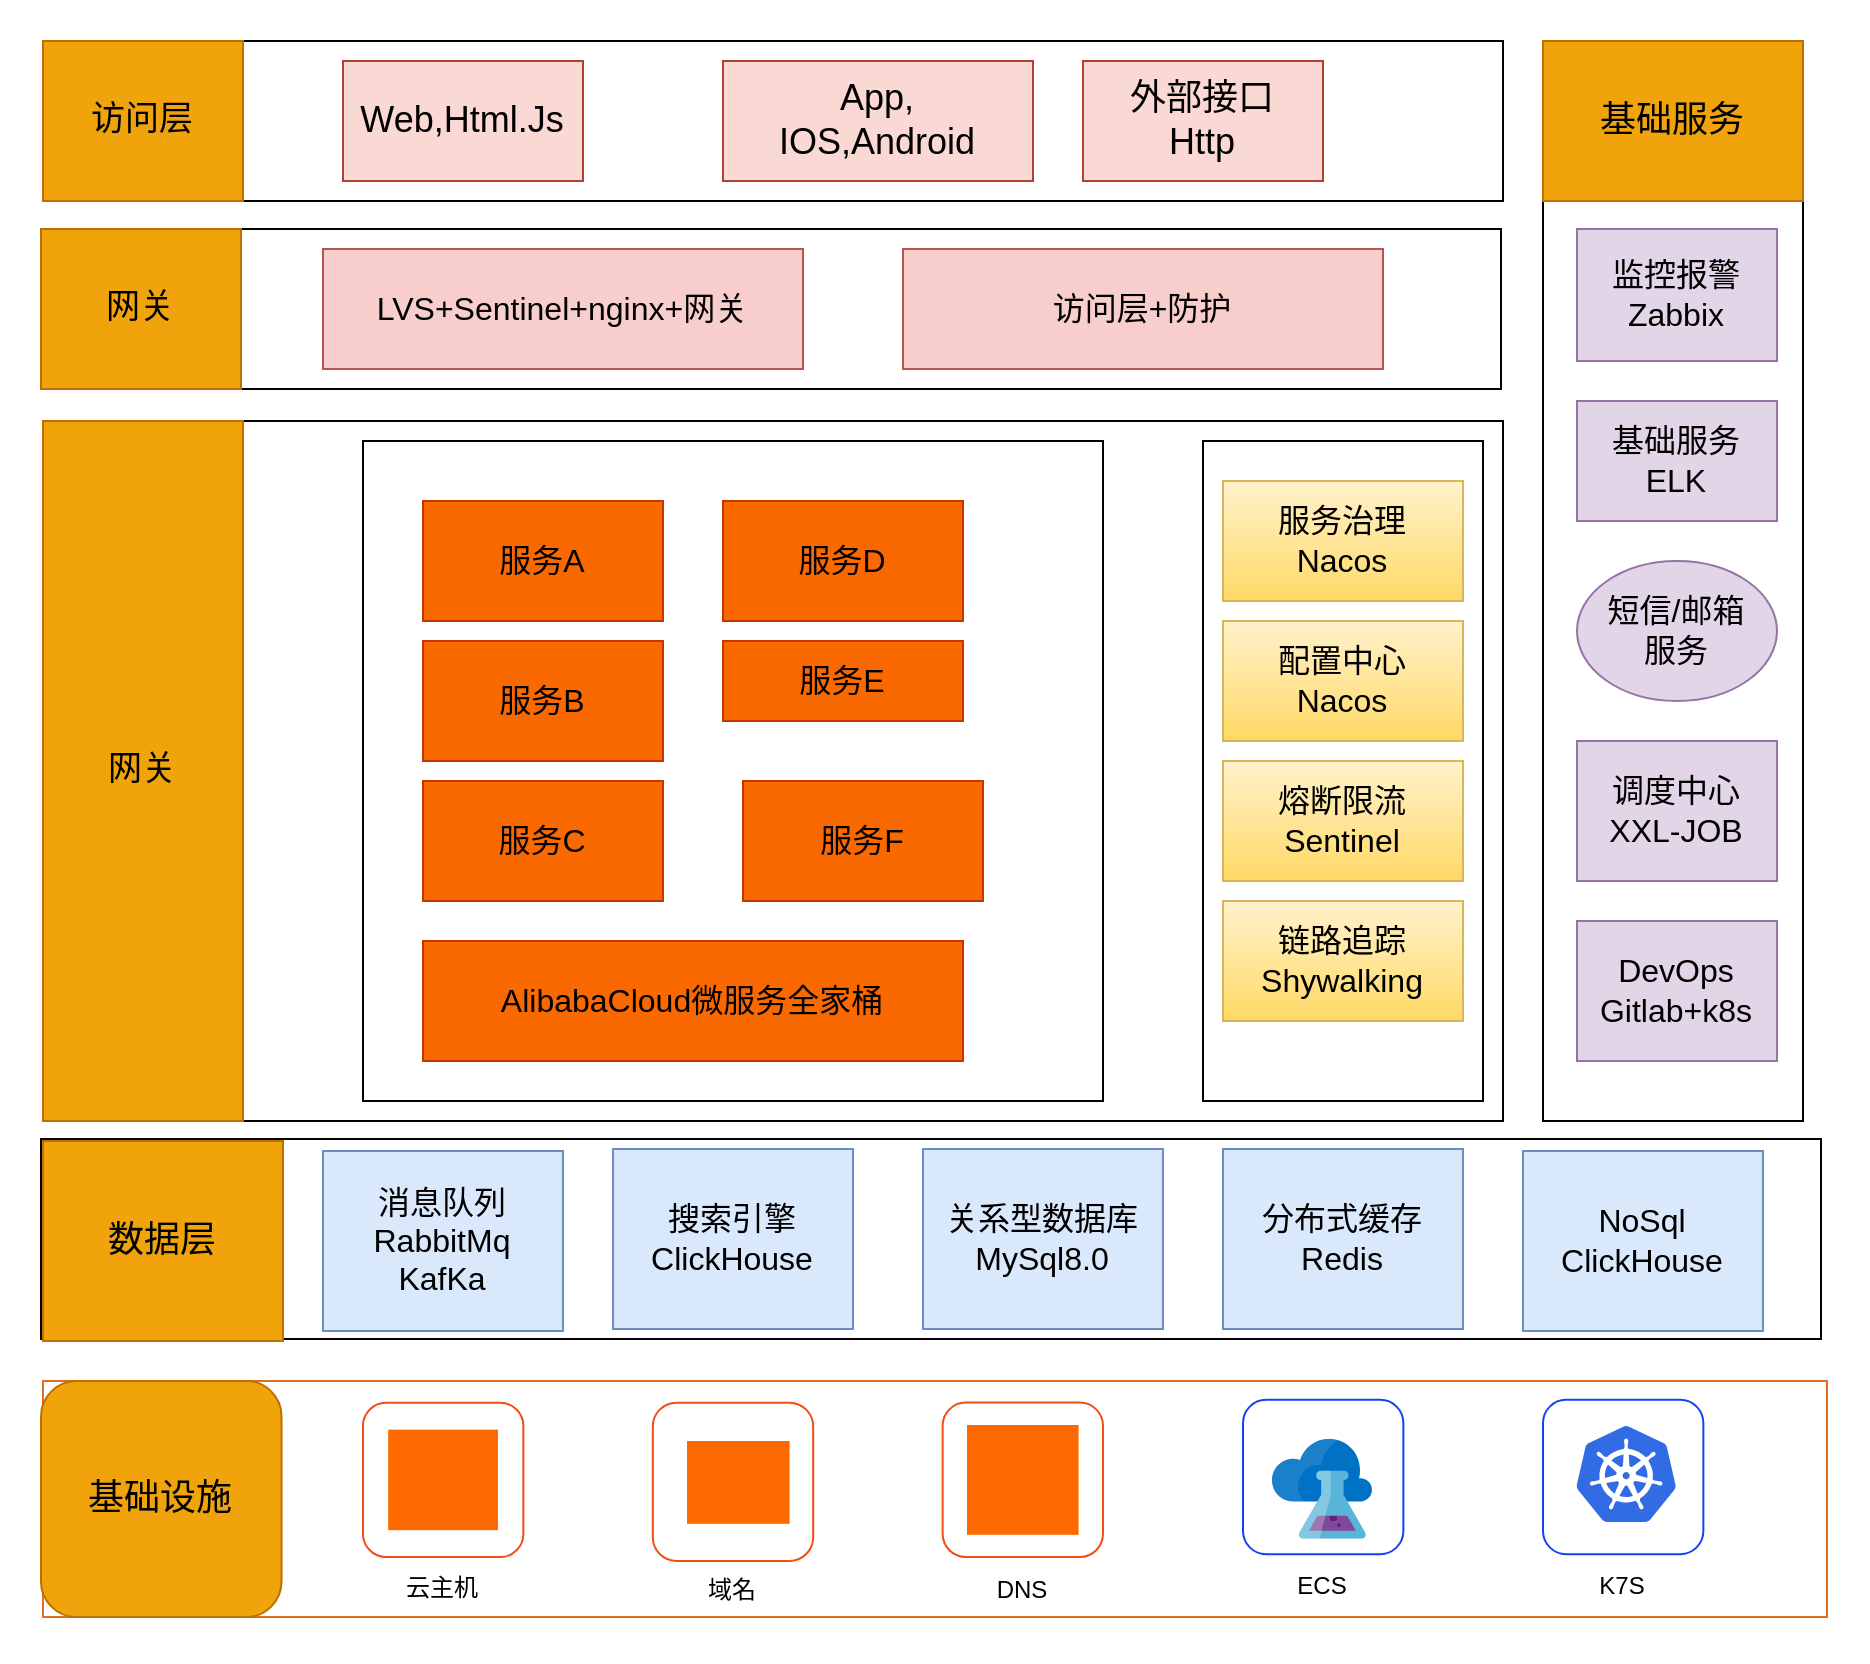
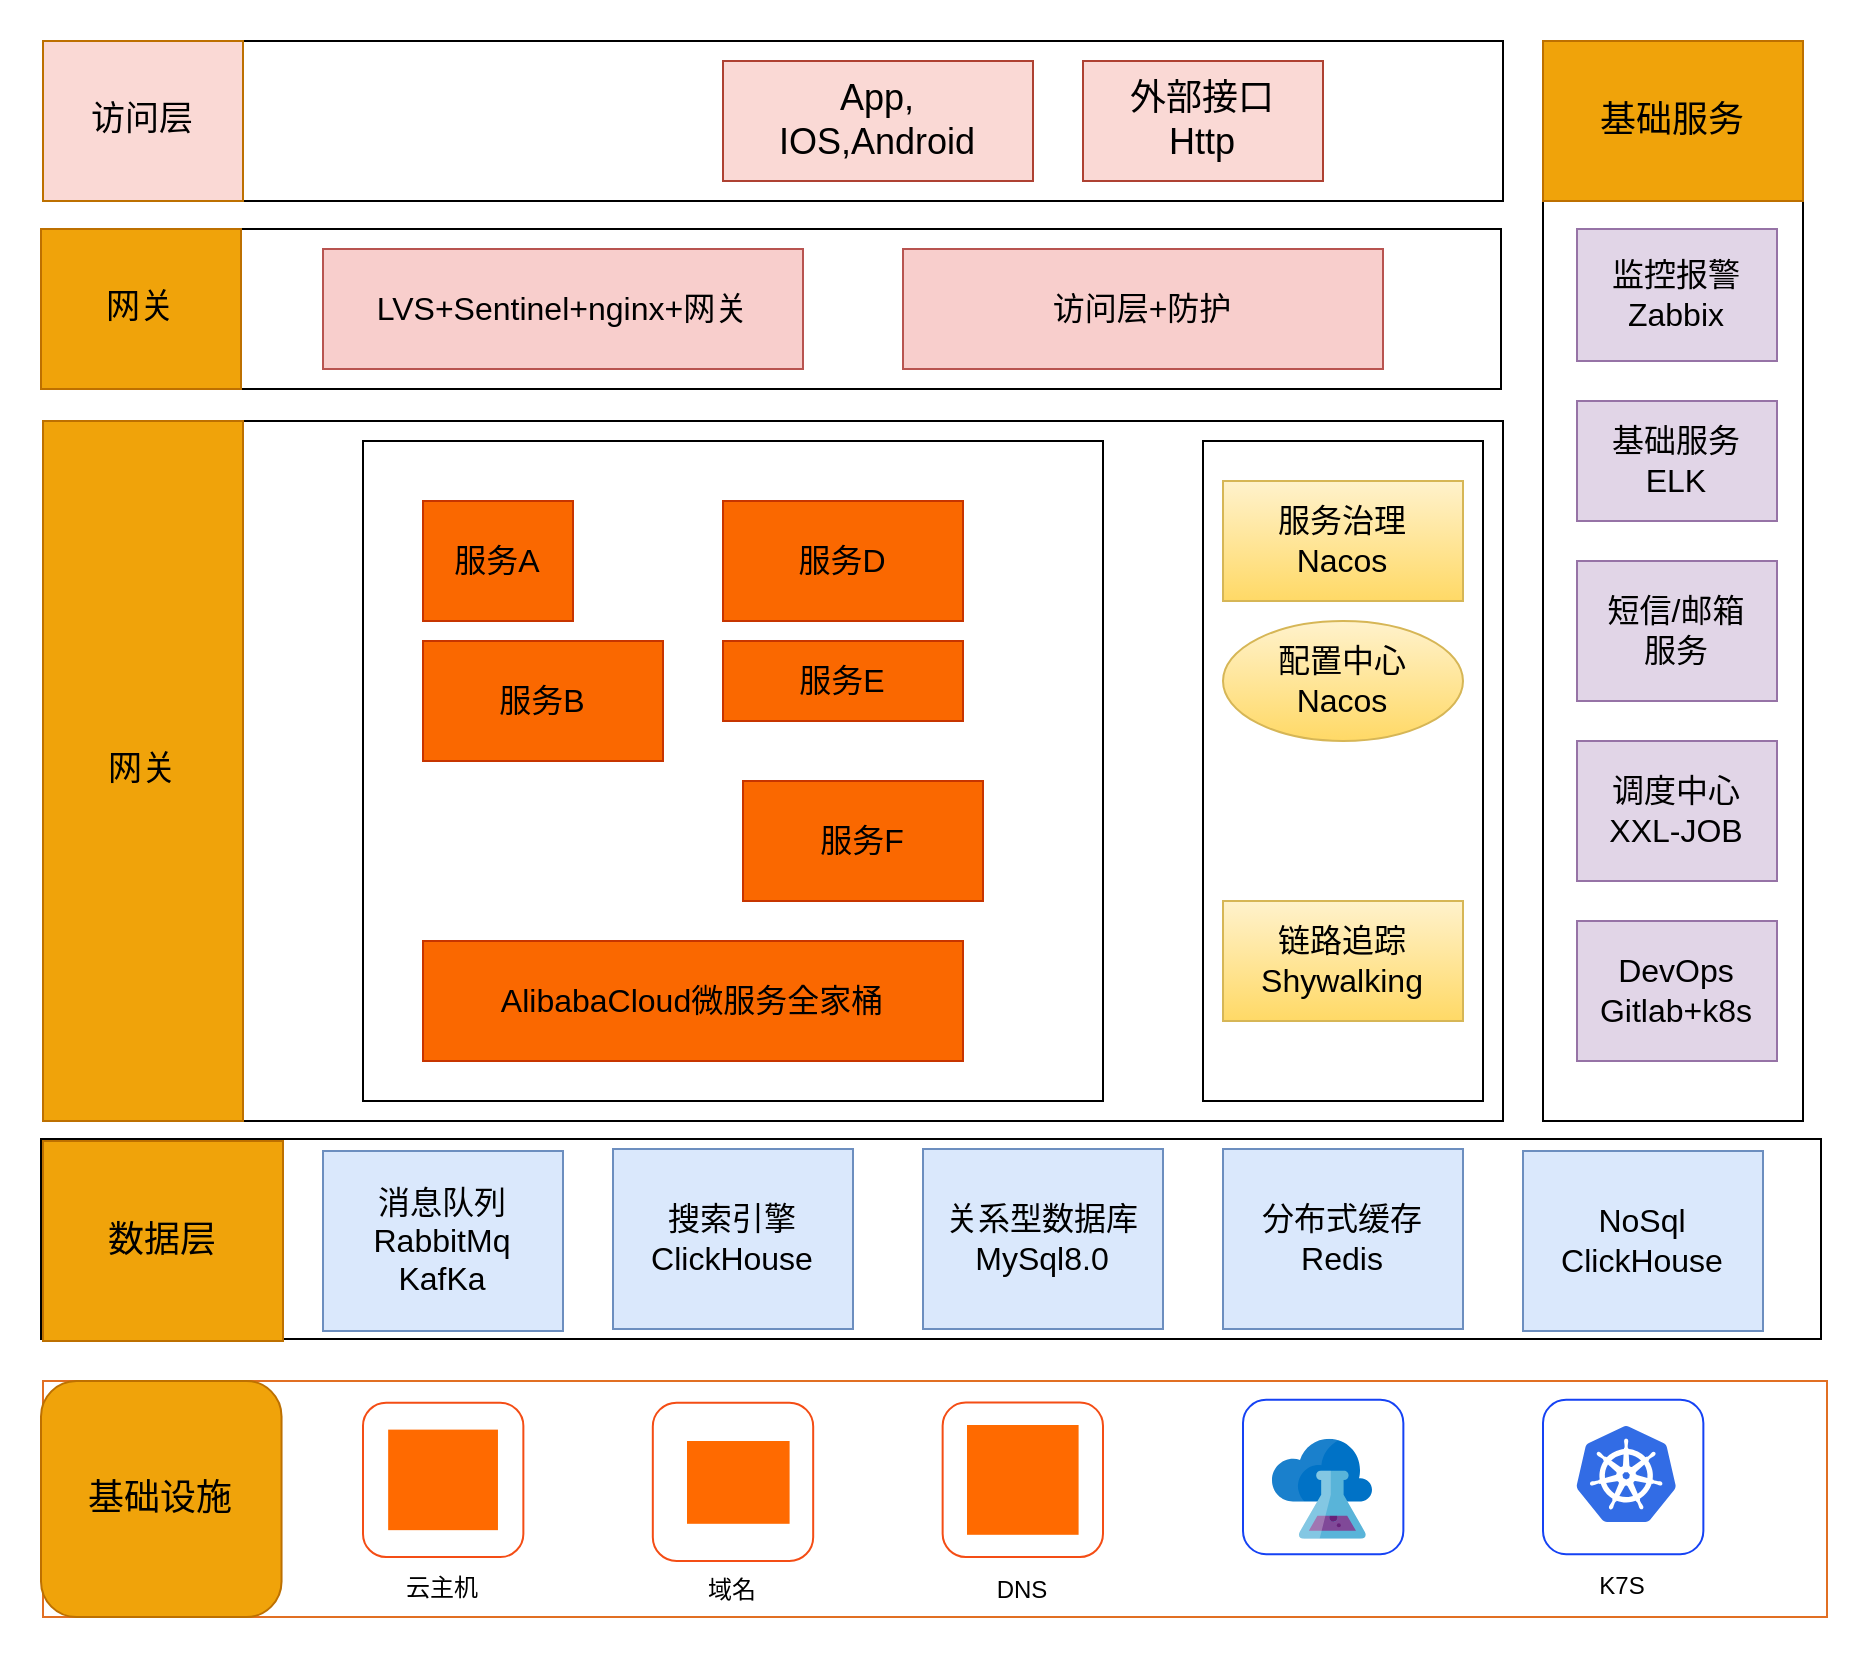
node "访问层": fillcolor #f0a30a -> #fad9d5
node "Web,Html.Js": removed
node "服务A": size 240x120 -> 150x120
node "短信/邮箱 服务": shape ellipse -> rectangle
node "配置中心 Nacos": shape rectangle -> ellipse
node "熔断限流 Sentinel": removed
node "服务C": removed
node "ECS": removed
